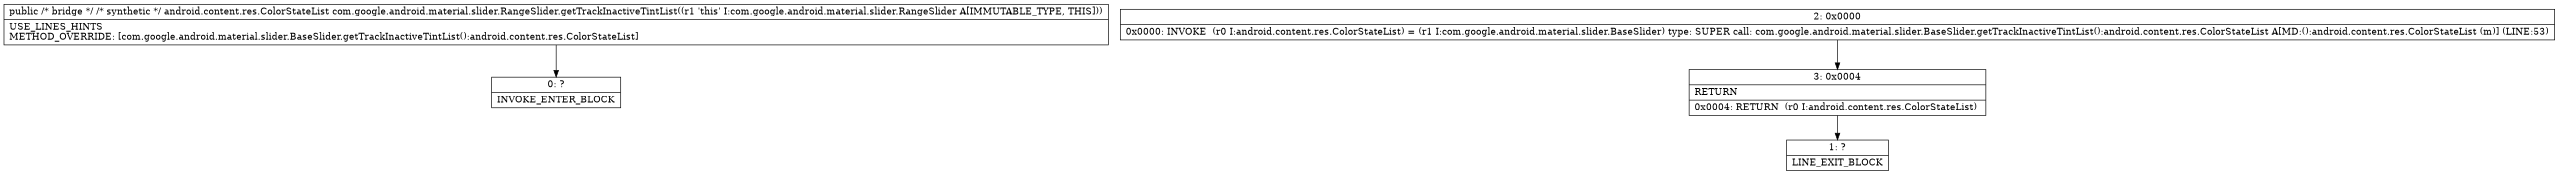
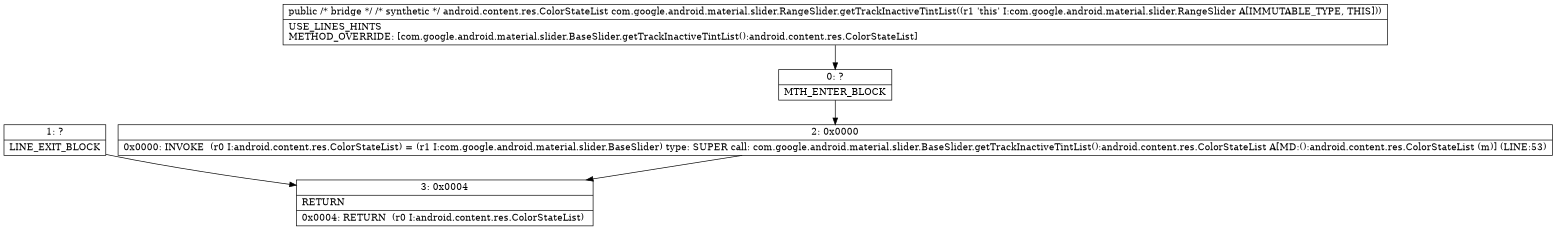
node "0: ?": text "INVOKE_ENTER_BLOCK" -> "MTH_ENTER_BLOCK"
edge "0: ?" -> "2: 0x0000": added
edge "3: 0x0004" -> "1: ?": reversed
